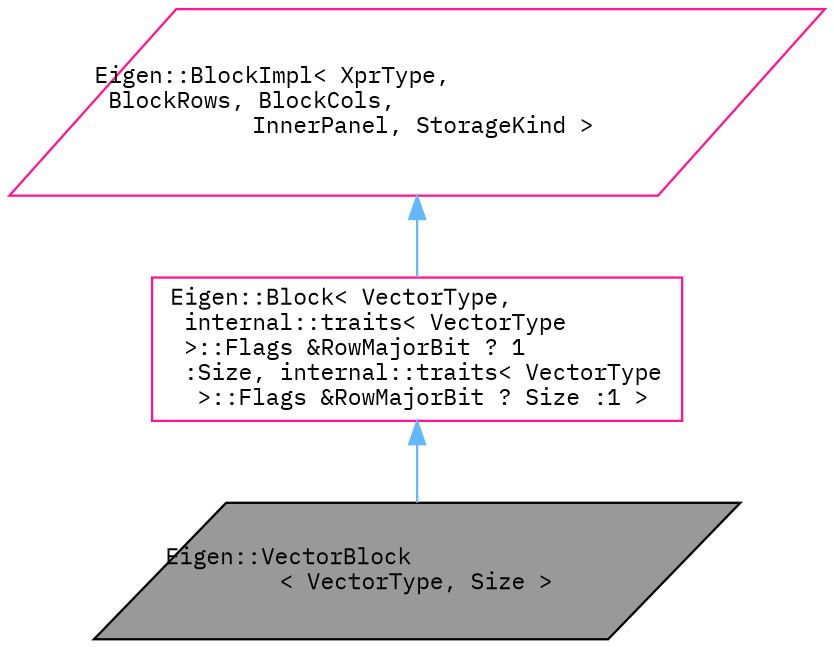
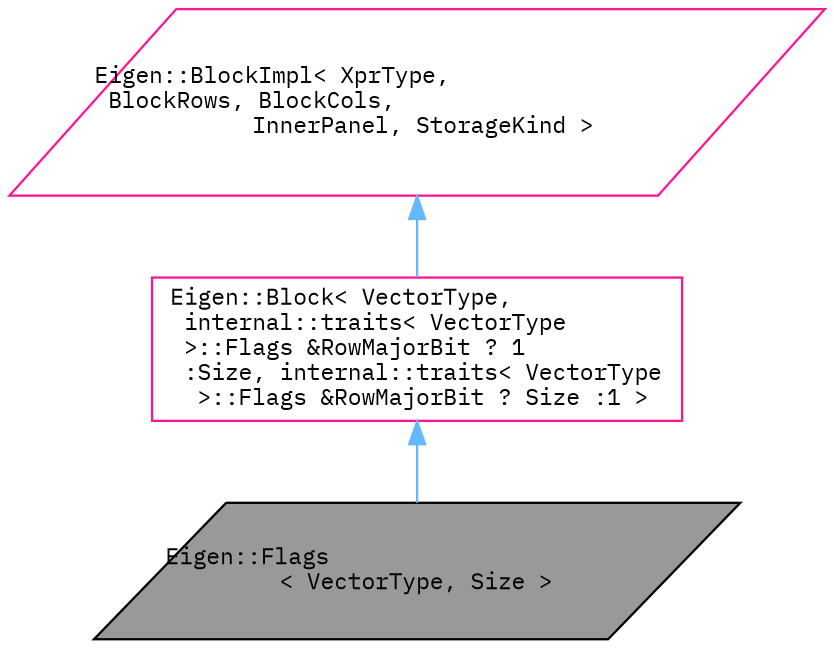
node "Eigen::VectorBlock < VectorType, Size >": label "Eigen::VectorBlock < VectorType, Size >" -> "Eigen::Flags < VectorType, Size >"
